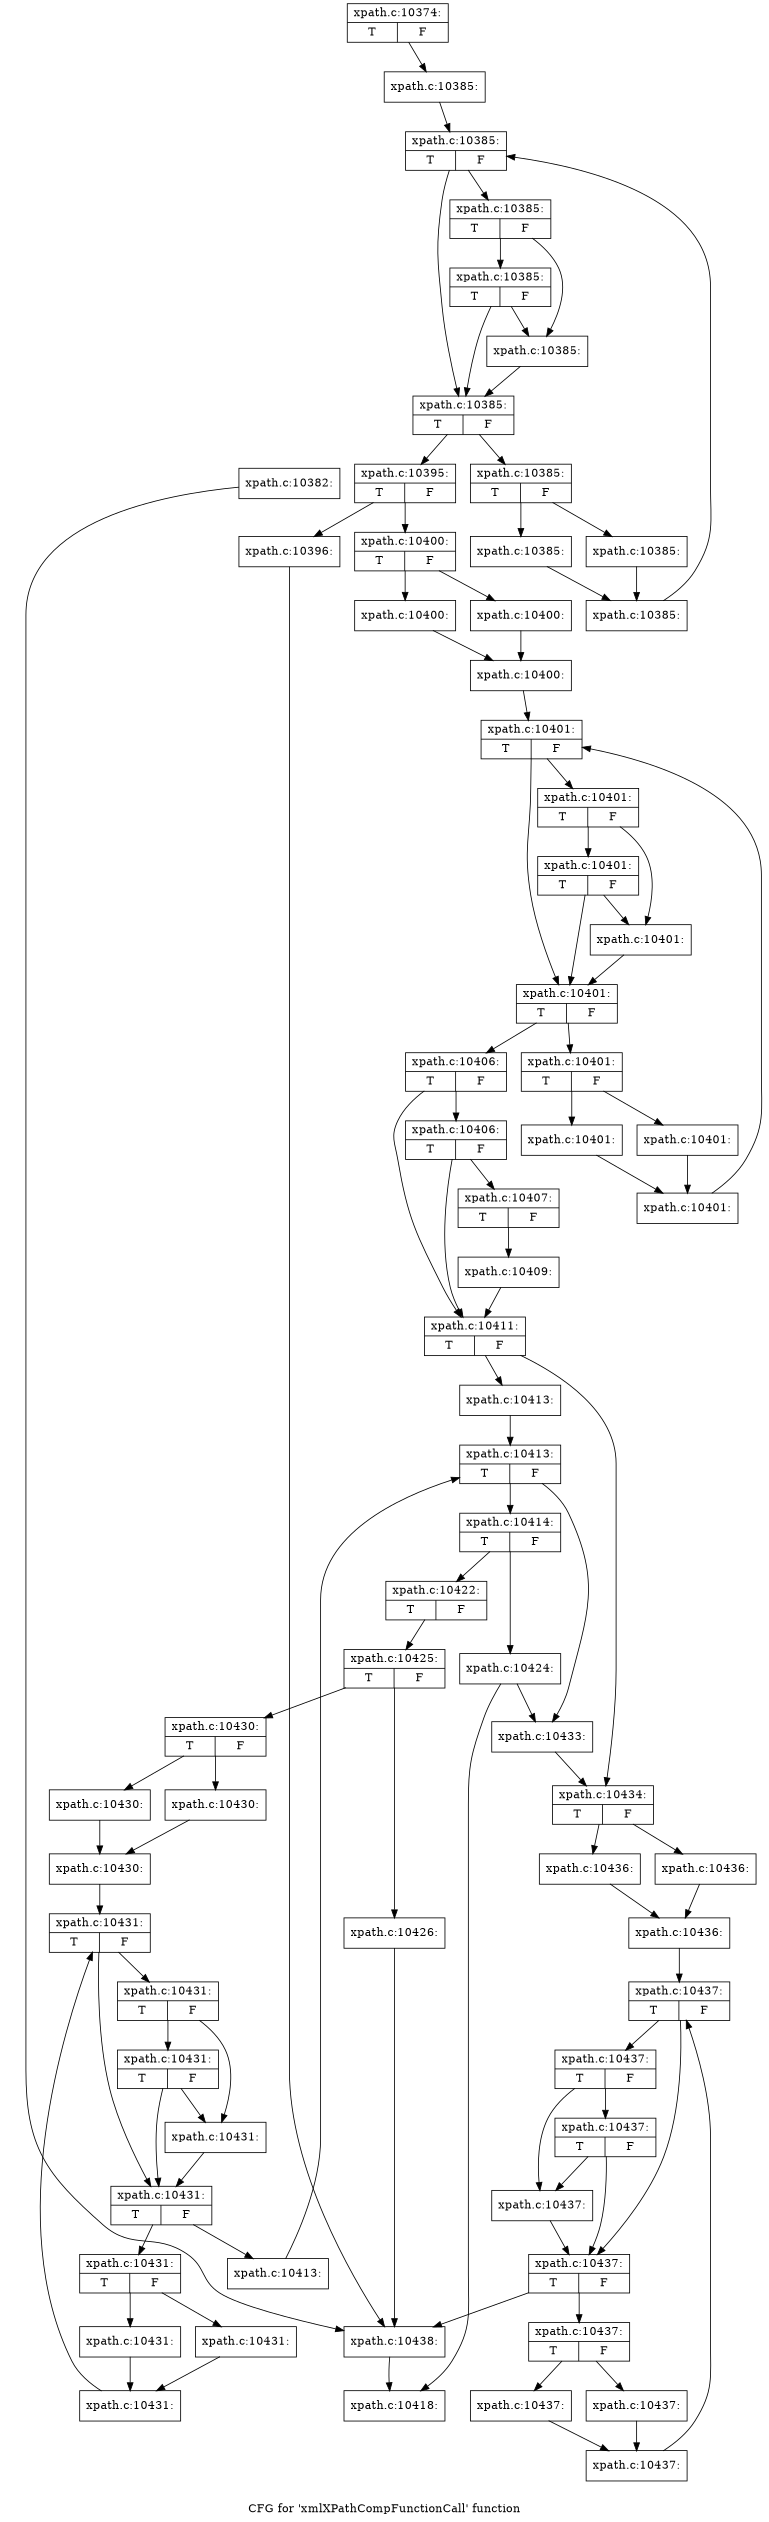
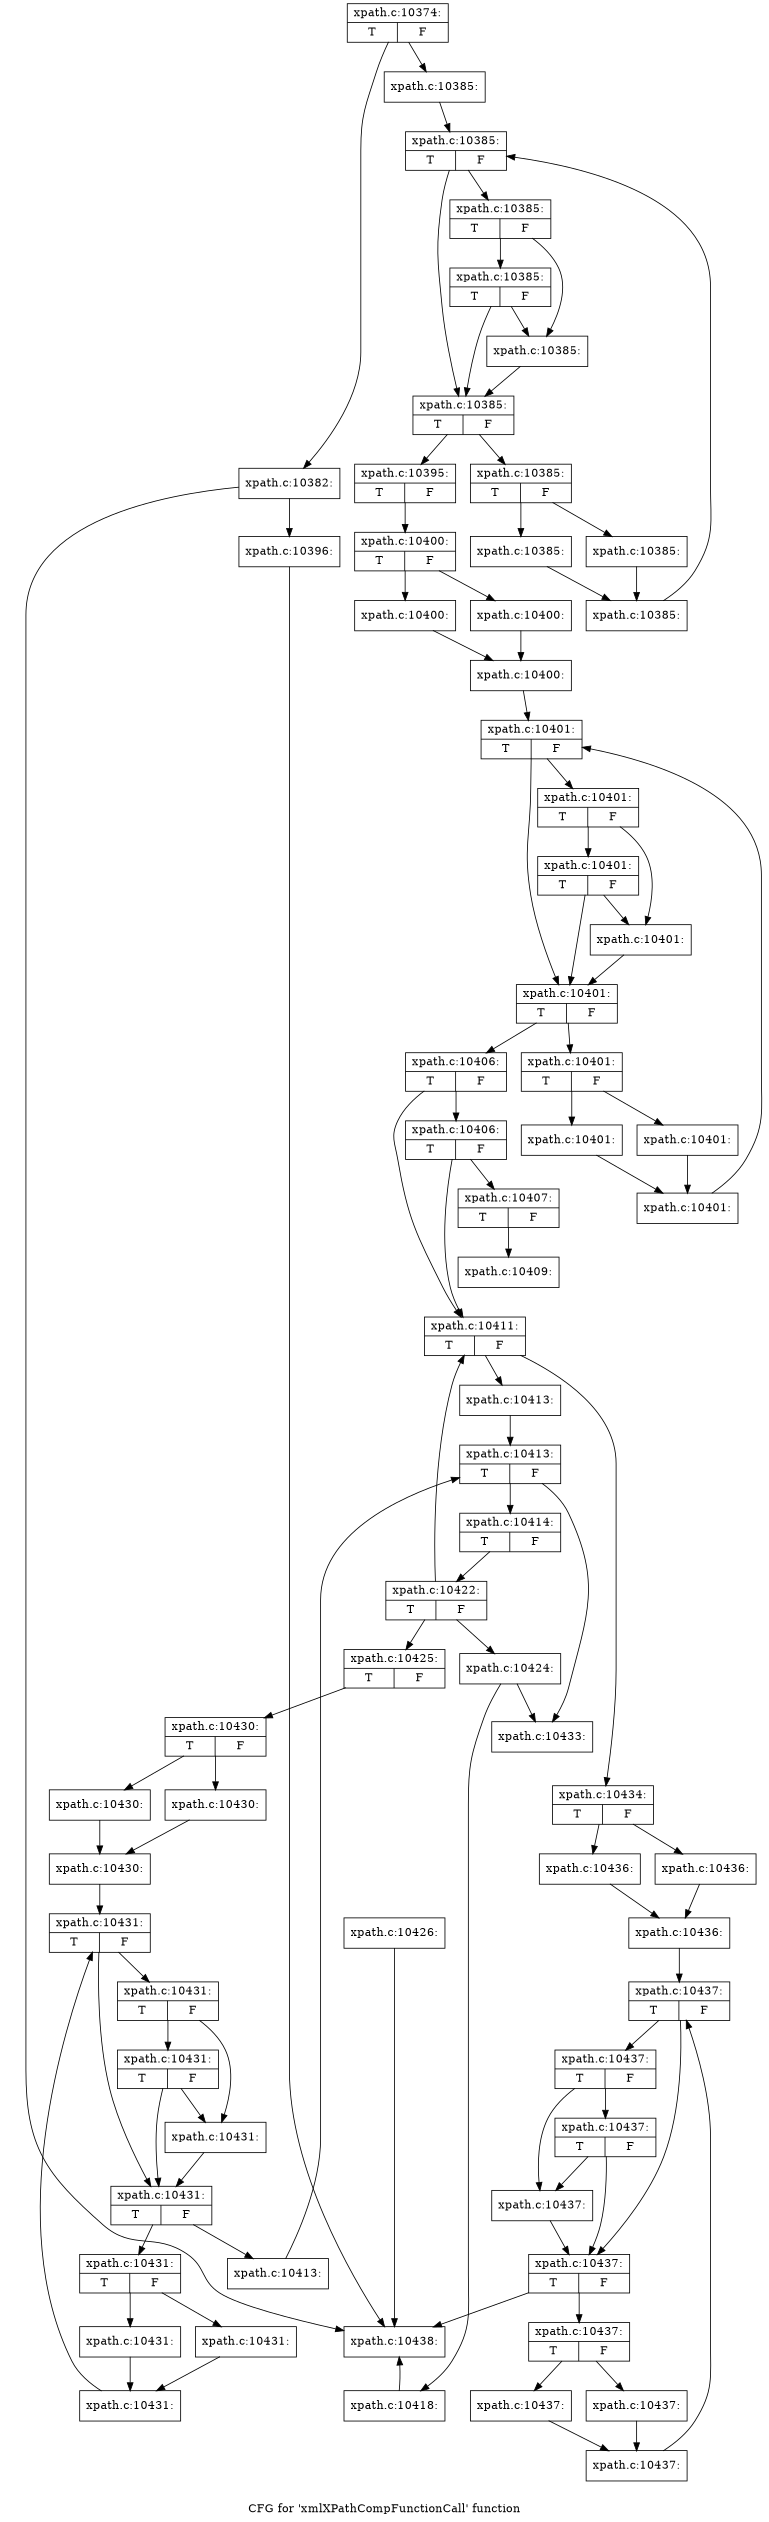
edge "xpath.c:10374:" -> "xpath.c:10382:": added
edge "xpath.c:10395:" -> "xpath.c:10396:": now "xpath.c:10382:" -> "xpath.c:10396:"
edge "xpath.c:10409:" -> "xpath.c:10411:": now "xpath.c:10422:" -> "xpath.c:10411:"
edge "xpath.c:10414:" -> "xpath.c:10424:": now "xpath.c:10422:" -> "xpath.c:10424:"
edge "xpath.c:10433:" -> "xpath.c:10434:": removed
edge "xpath.c:10425:" -> "xpath.c:10426:": removed
edge "xpath.c:10438:" -> "xpath.c:10418:": reversed
